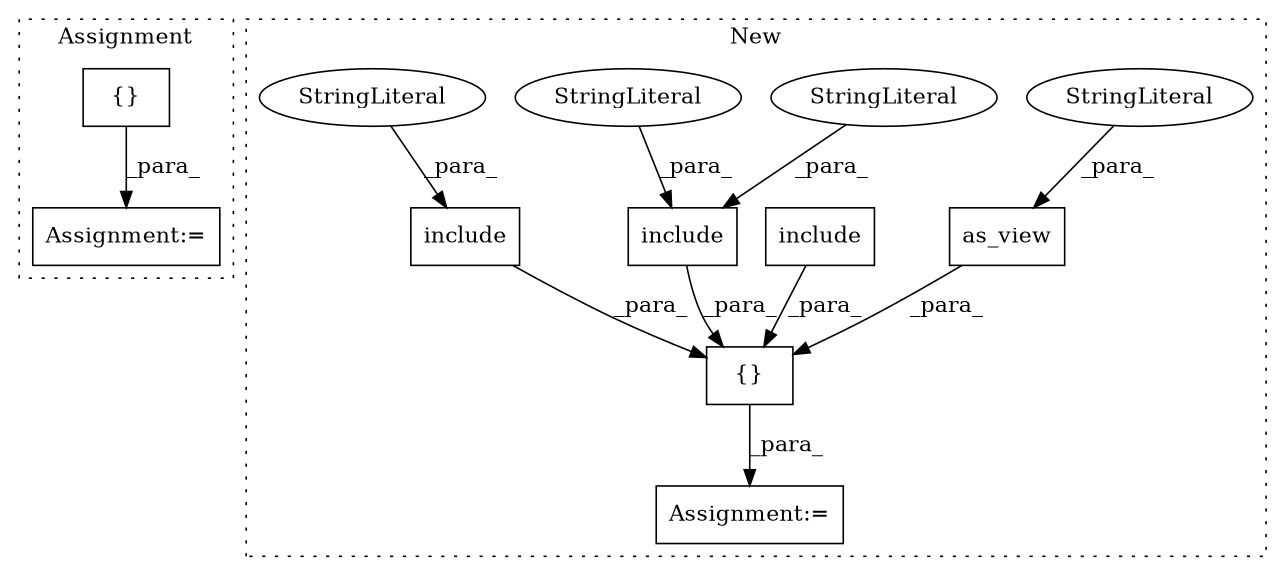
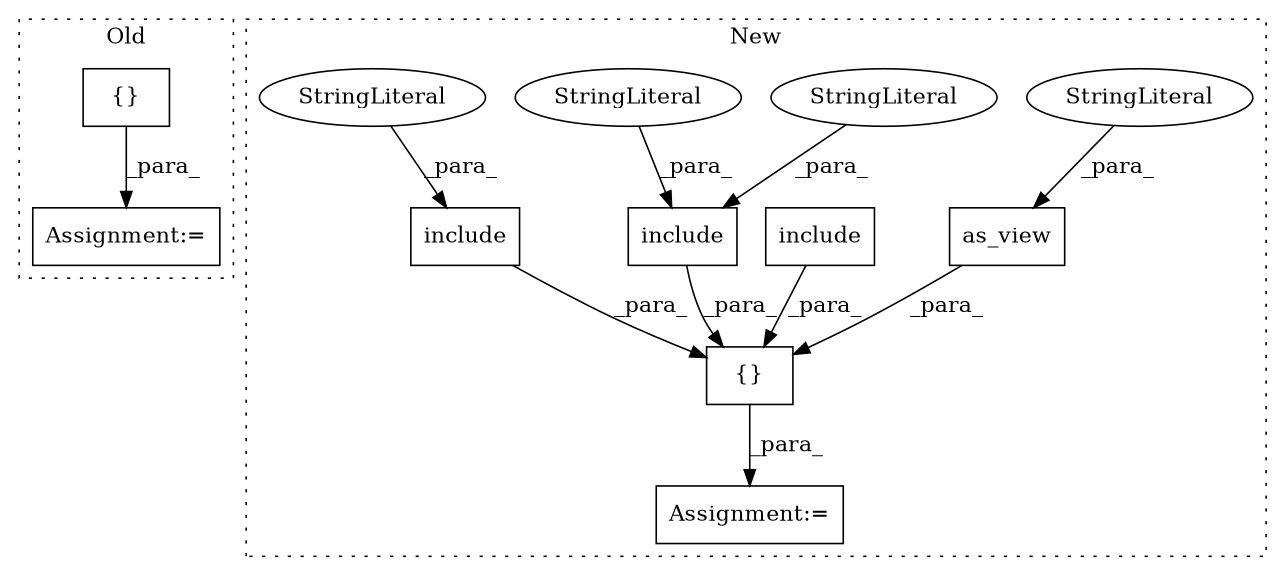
cluster "Assignment": label "Assignment" -> "Old"
